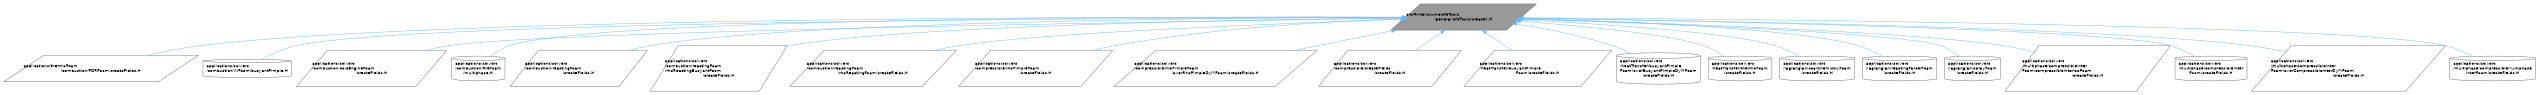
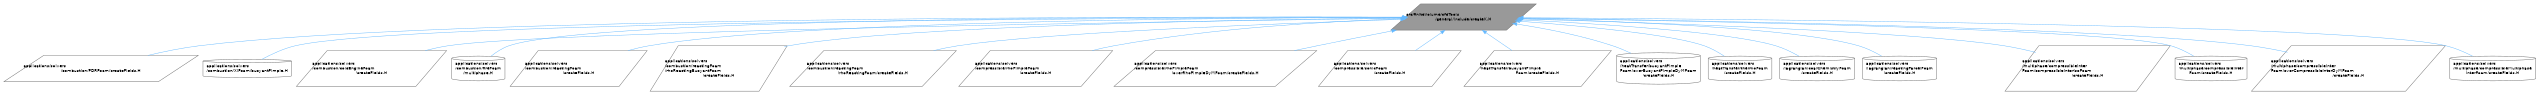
node "src/finiteVolume/cfdTools /general/cfdTools/createK.H": label "src/finiteVolume/cfdTools /general/cfdTools/createK.H" -> "src/finiteVolume/cfdTools /general/include/createK.H"
node "applications/thermoFoam /combustion/PDRFoam/createFields.H": label "applications/thermoFoam /combustion/PDRFoam/createFields.H" -> "applications/solvers /combustion/PDRFoam/createFields.H"
node "applications/solvers /compressible/createFields /createFields.H": label "applications/solvers /compressible/createFields /createFields.H" -> "applications/solvers /compressible/sonicFoam /createFields.H"
node "applications/solvers /lagrangian/sprayFoam /createFields.H": removed
